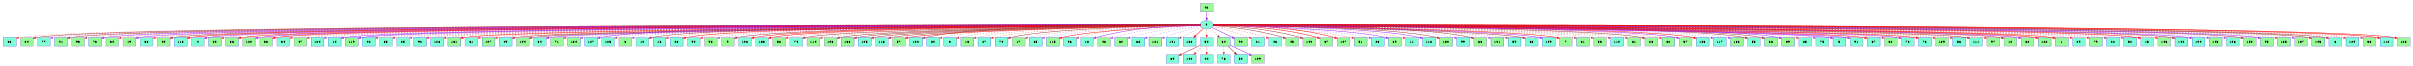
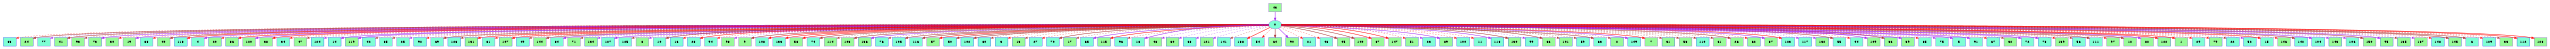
edge "0" -> "101": color purple -> brown
edge "0" -> "107": style dashed -> bold
edge "0" -> "49": style bold -> dashed
edge "0" -> "58": style dashed -> bold
edge "0" -> "136": color brown -> purple
edge "0" -> "67": style bold -> dashed
edge "0" -> "78": color red -> purple
edge "0" -> "65": style dashed -> bold
edge "0" -> "64": style dashed -> bold
node "24": color purple -> blue
node "17": color purple -> blue
node "2": added
node "1": color blue -> purple
node "148": added
edge "54" -> "44": now "0" -> "44"
edge "64" -> "76": now "0" -> "76"
edge "54" -> "69": now "0" -> "69"
edge "54" -> "100": now "0" -> "100"
edge "64" -> "50": now "0" -> "50"
edge "64" -> "109": now "0" -> "109"
node "76": color purple -> blue
